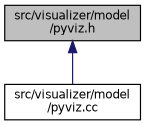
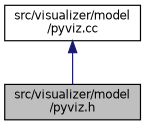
edge "src/visualizer/model /pyviz.cc" -> "src/visualizer/model /pyviz.h": reversed
